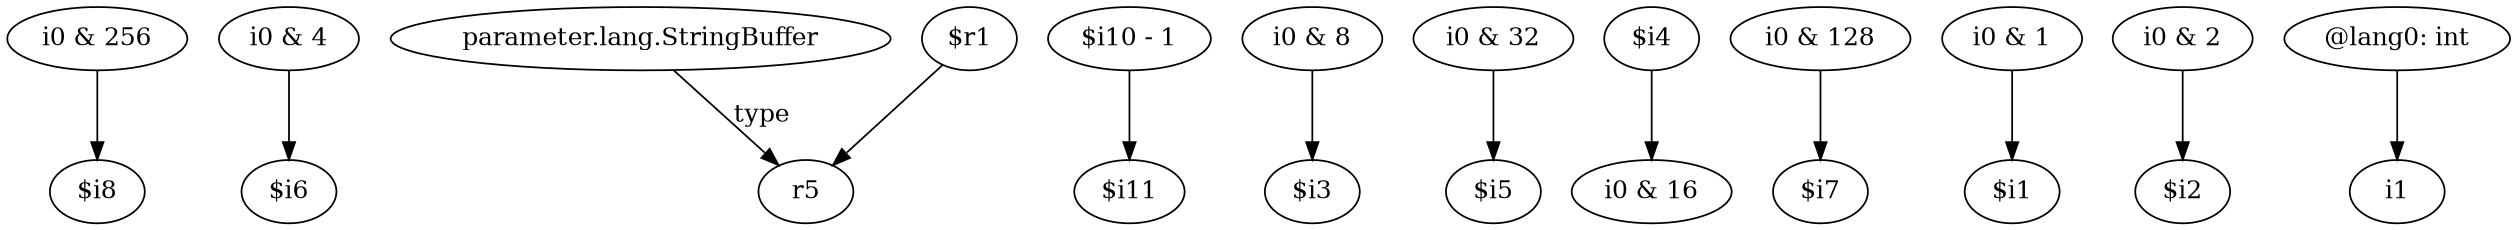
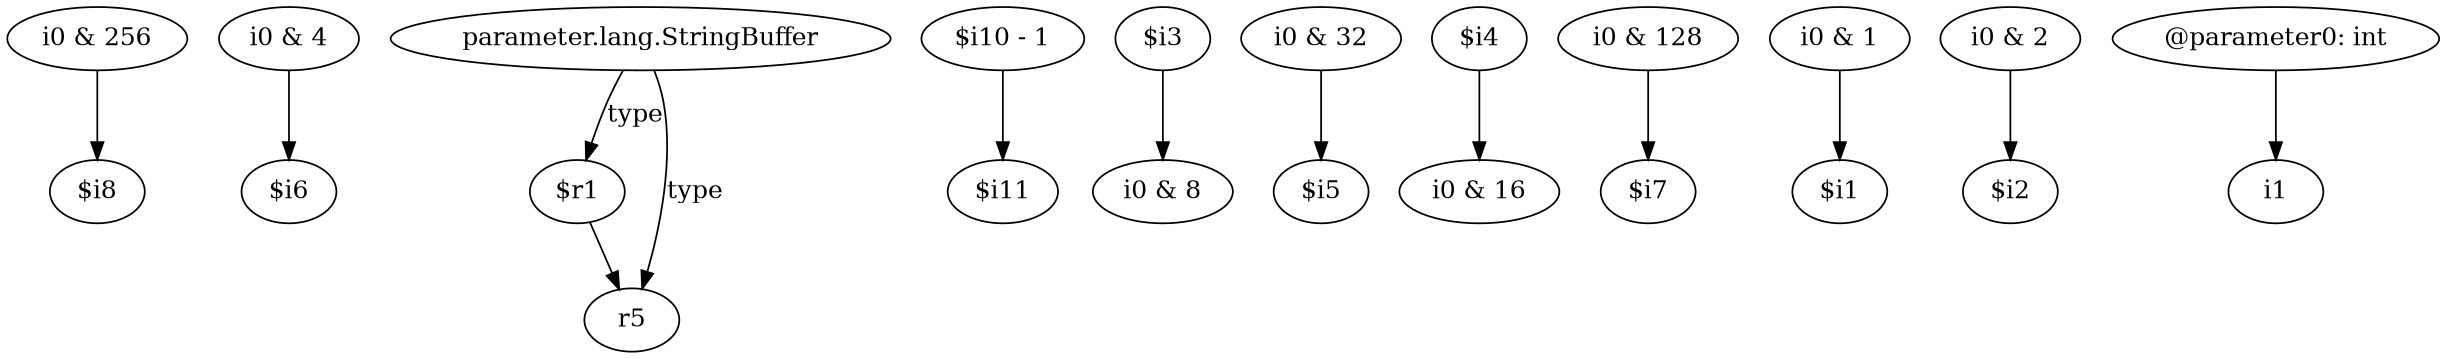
node "@lang0: int": label "@lang0: int" -> "@parameter0: int"
edge "parameter.lang.StringBuffer" -> "$r1": added, label "type"
edge "i0 & 8" -> "$i3": reversed
